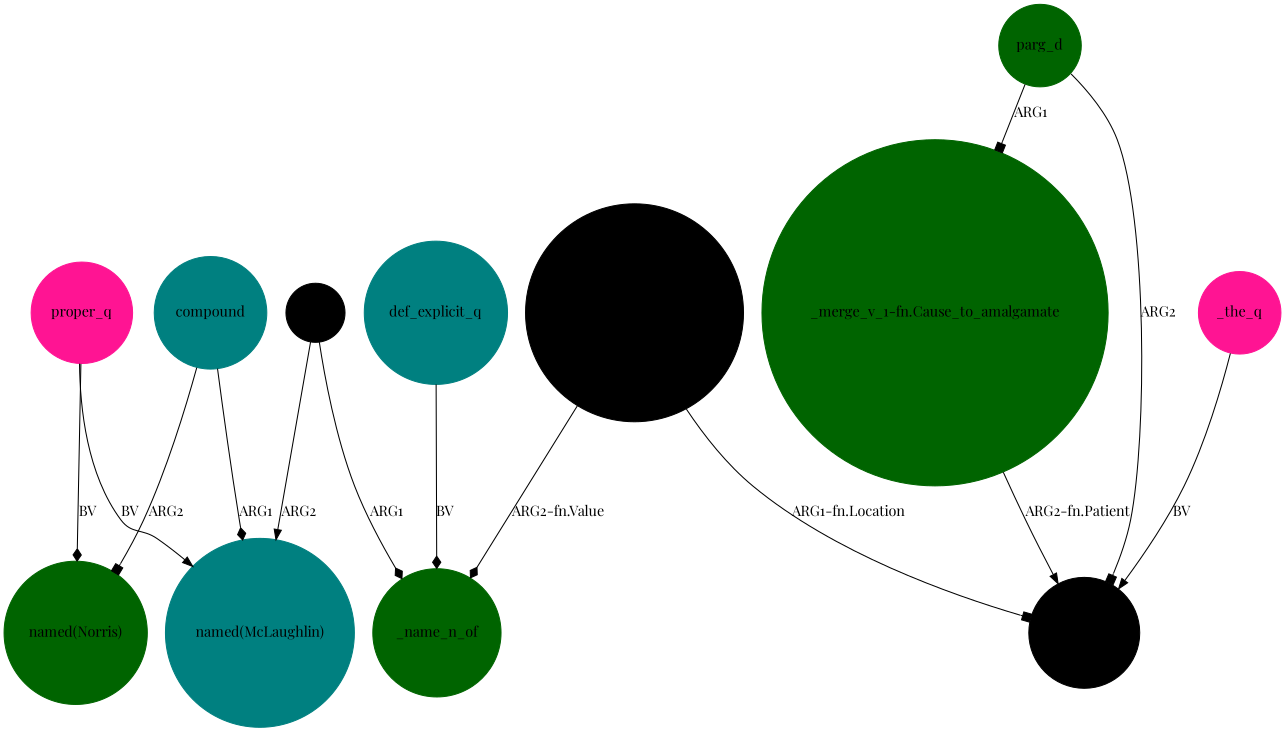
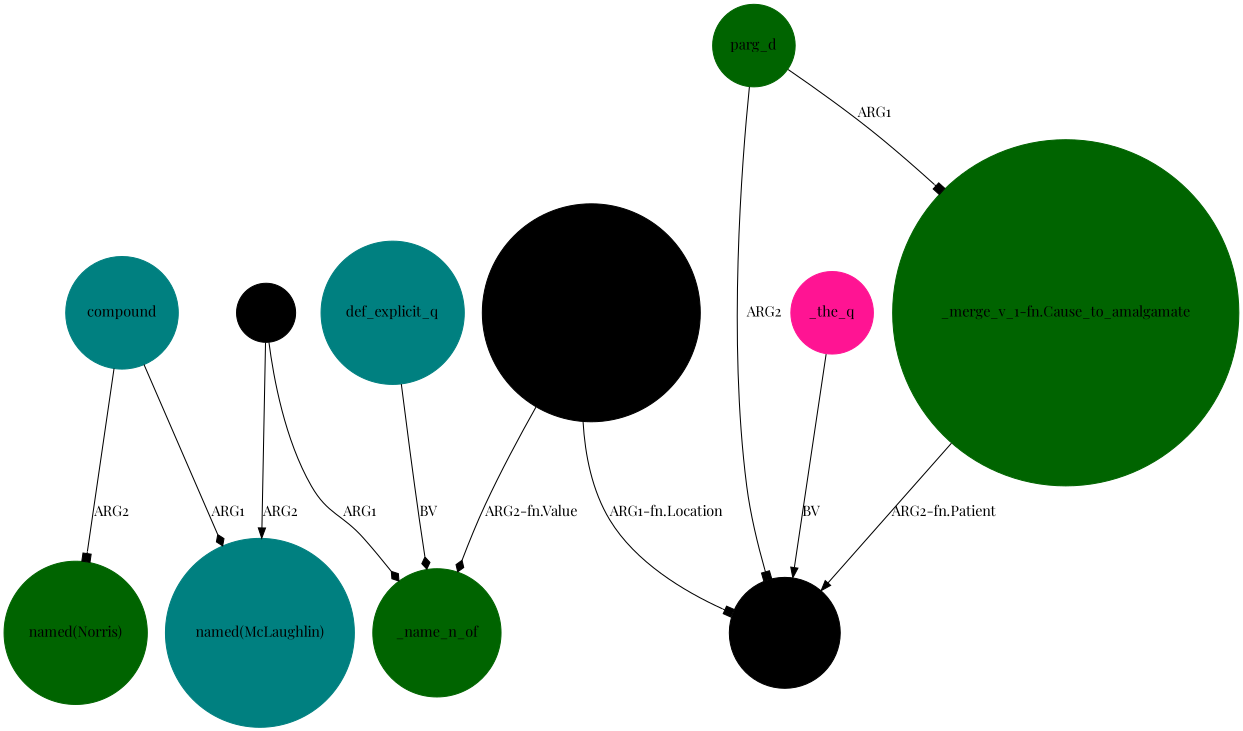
node "proper_q": removed
